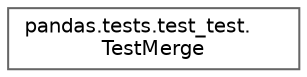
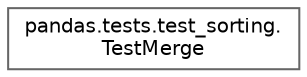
node "pandas.tests.test_test. TestMerge": label "pandas.tests.test_test. TestMerge" -> "pandas.tests.test_sorting. TestMerge"
